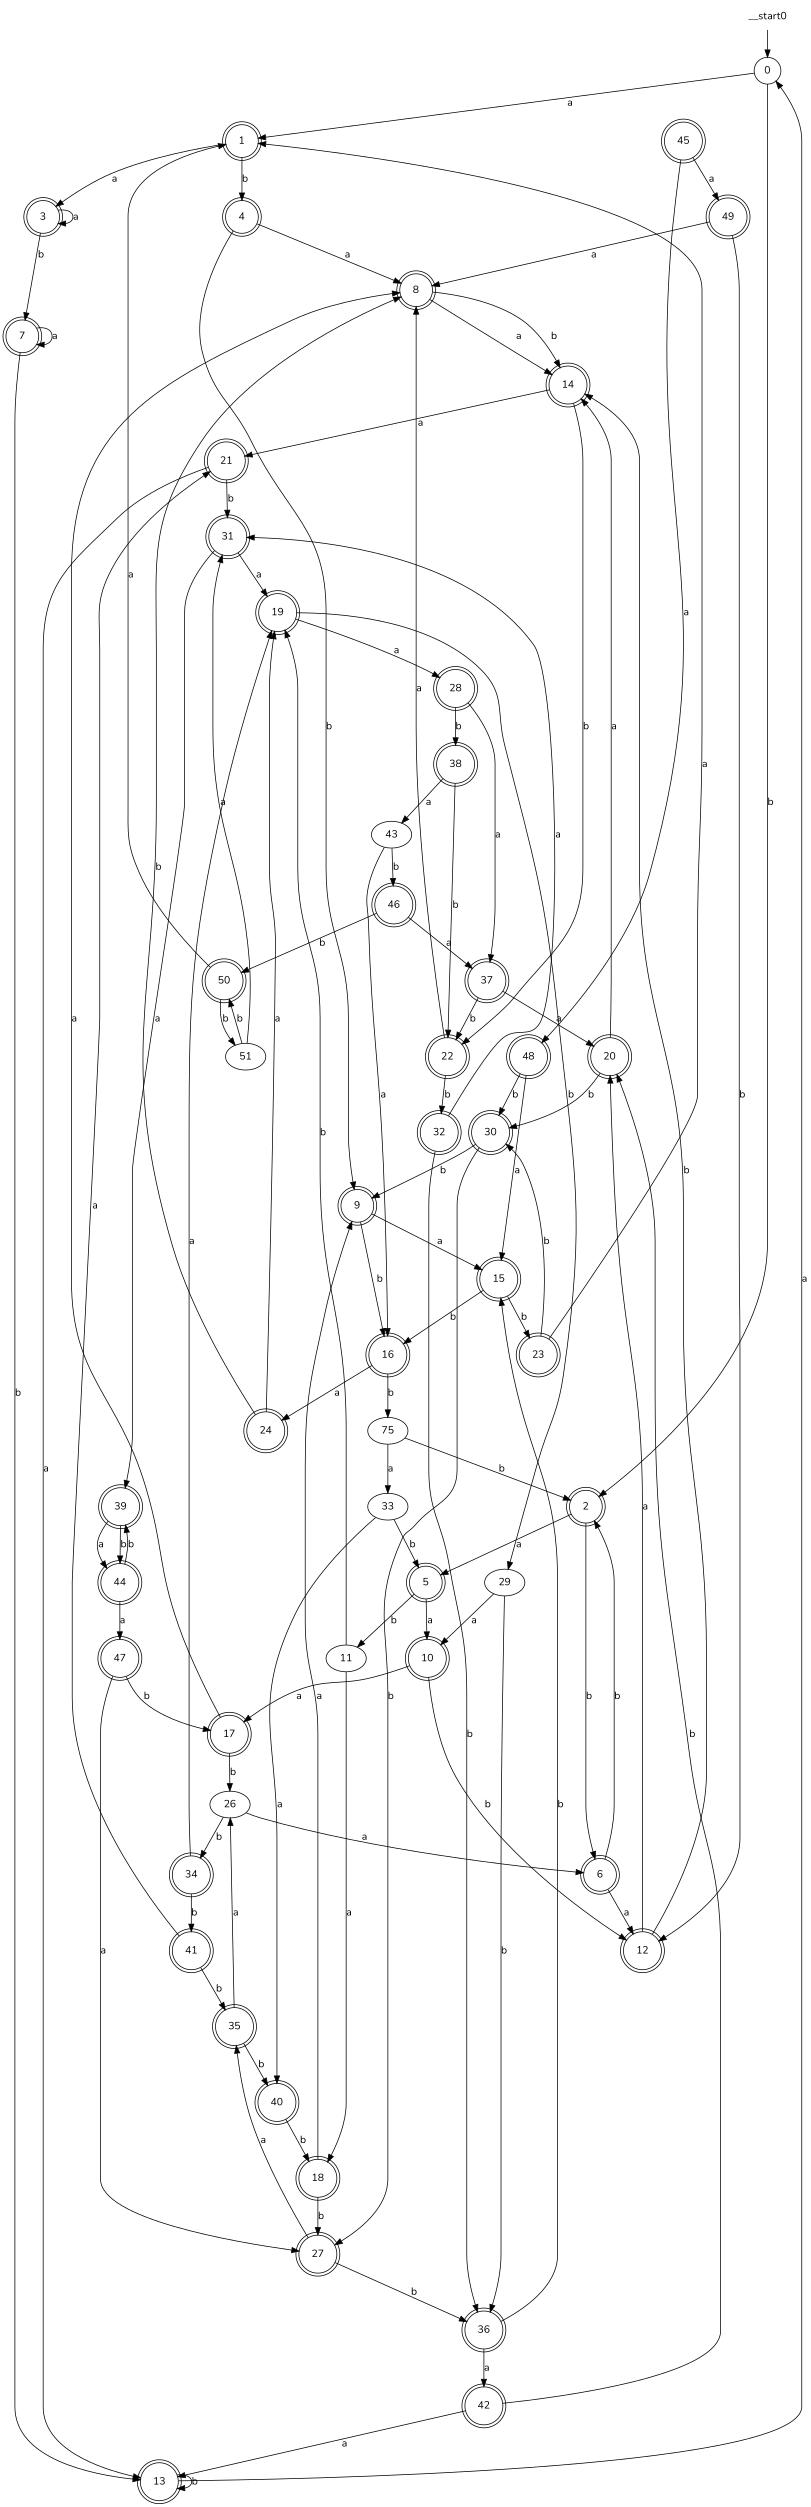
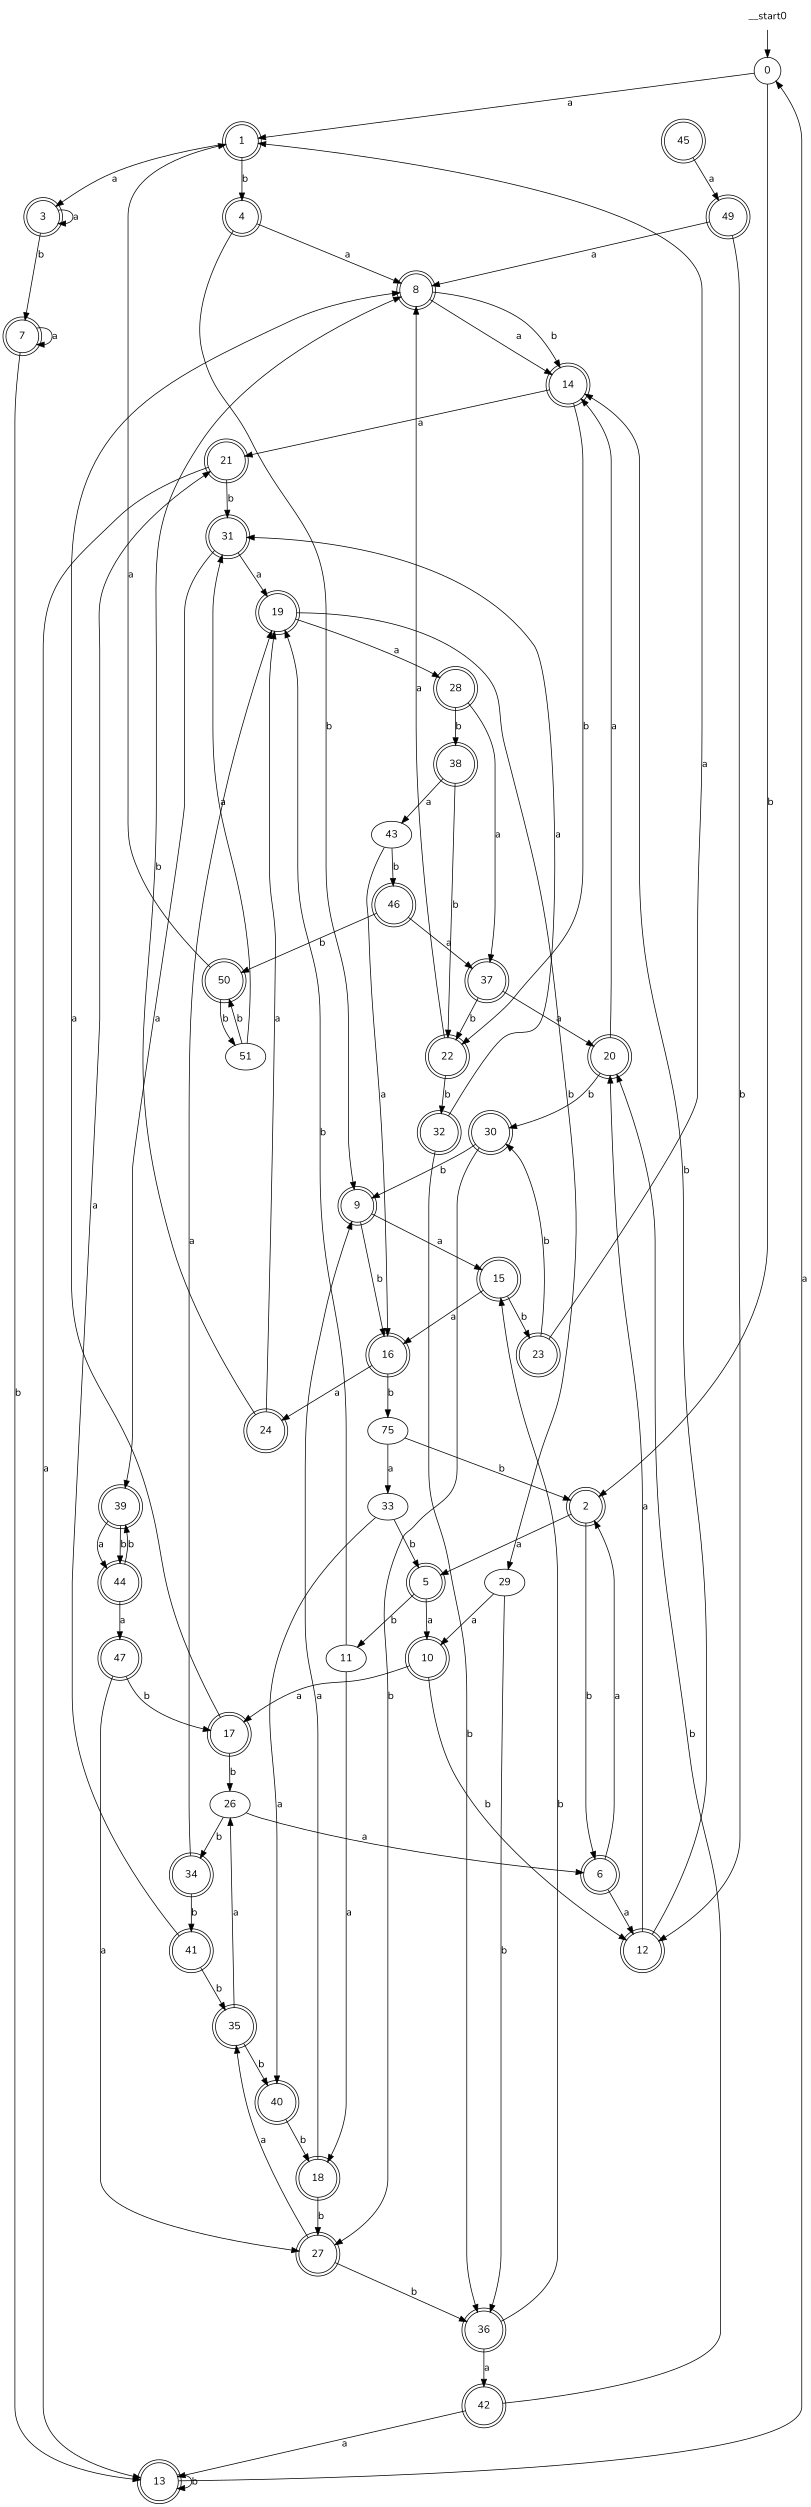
node "48": removed
edge "15" -> "16": label "b" -> "a"
edge "6" -> "2": label "b" -> "a"
